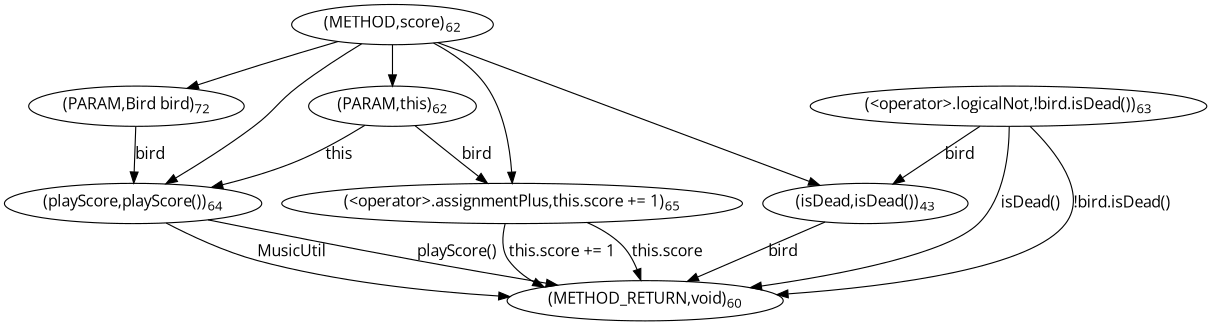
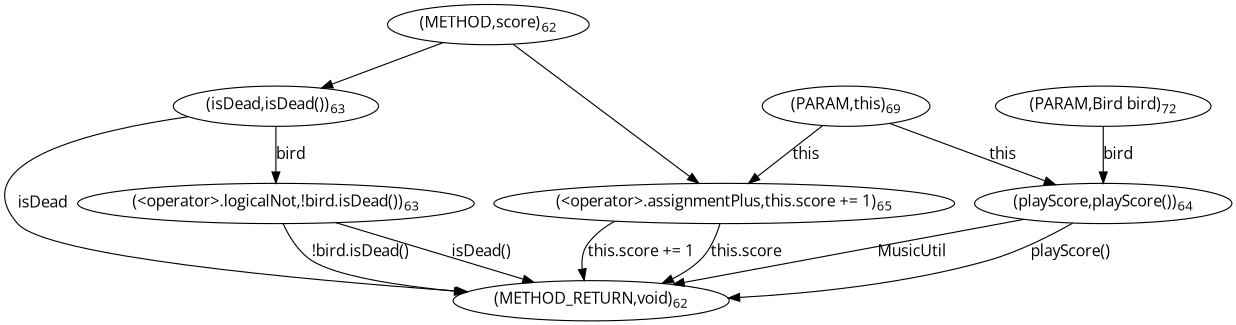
edge "(METHOD,score)" -> "(PARAM,this)": removed
edge "(METHOD,score)" -> "(PARAM,Bird bird)": removed
node "(PARAM,this)": text "62" -> "69"
edge "(METHOD,score)" -> "(playScore,playScore())": removed
edge "(<operator>.logicalNot,!bird.isDead())" -> "(isDead,isDead())": reversed
edge "(PARAM,this)" -> "(<operator>.assignmentPlus,this.score += 1)": label "bird" -> "this"
node "(isDead,isDead())": text "43" -> "63"
edge "(isDead,isDead())" -> "(METHOD_RETURN,void)": label "bird" -> "isDead"
node "(METHOD_RETURN,void)": text "60" -> "62"
